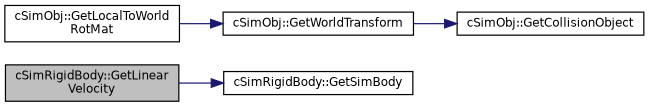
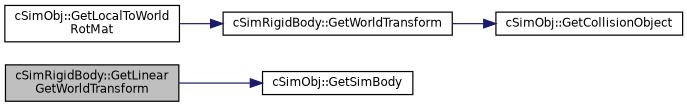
node "cSimObj::GetWorldTransform": label "cSimObj::GetWorldTransform" -> "cSimRigidBody::GetWorldTransform"
node "cSimRigidBody::GetLinear Velocity": label "cSimRigidBody::GetLinear Velocity" -> "cSimRigidBody::GetLinear GetWorldTransform"
node "cSimRigidBody::GetSimBody": label "cSimRigidBody::GetSimBody" -> "cSimObj::GetSimBody"
